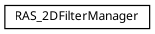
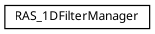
node "RAS_2DFilterManager": label "RAS_2DFilterManager" -> "RAS_1DFilterManager"
